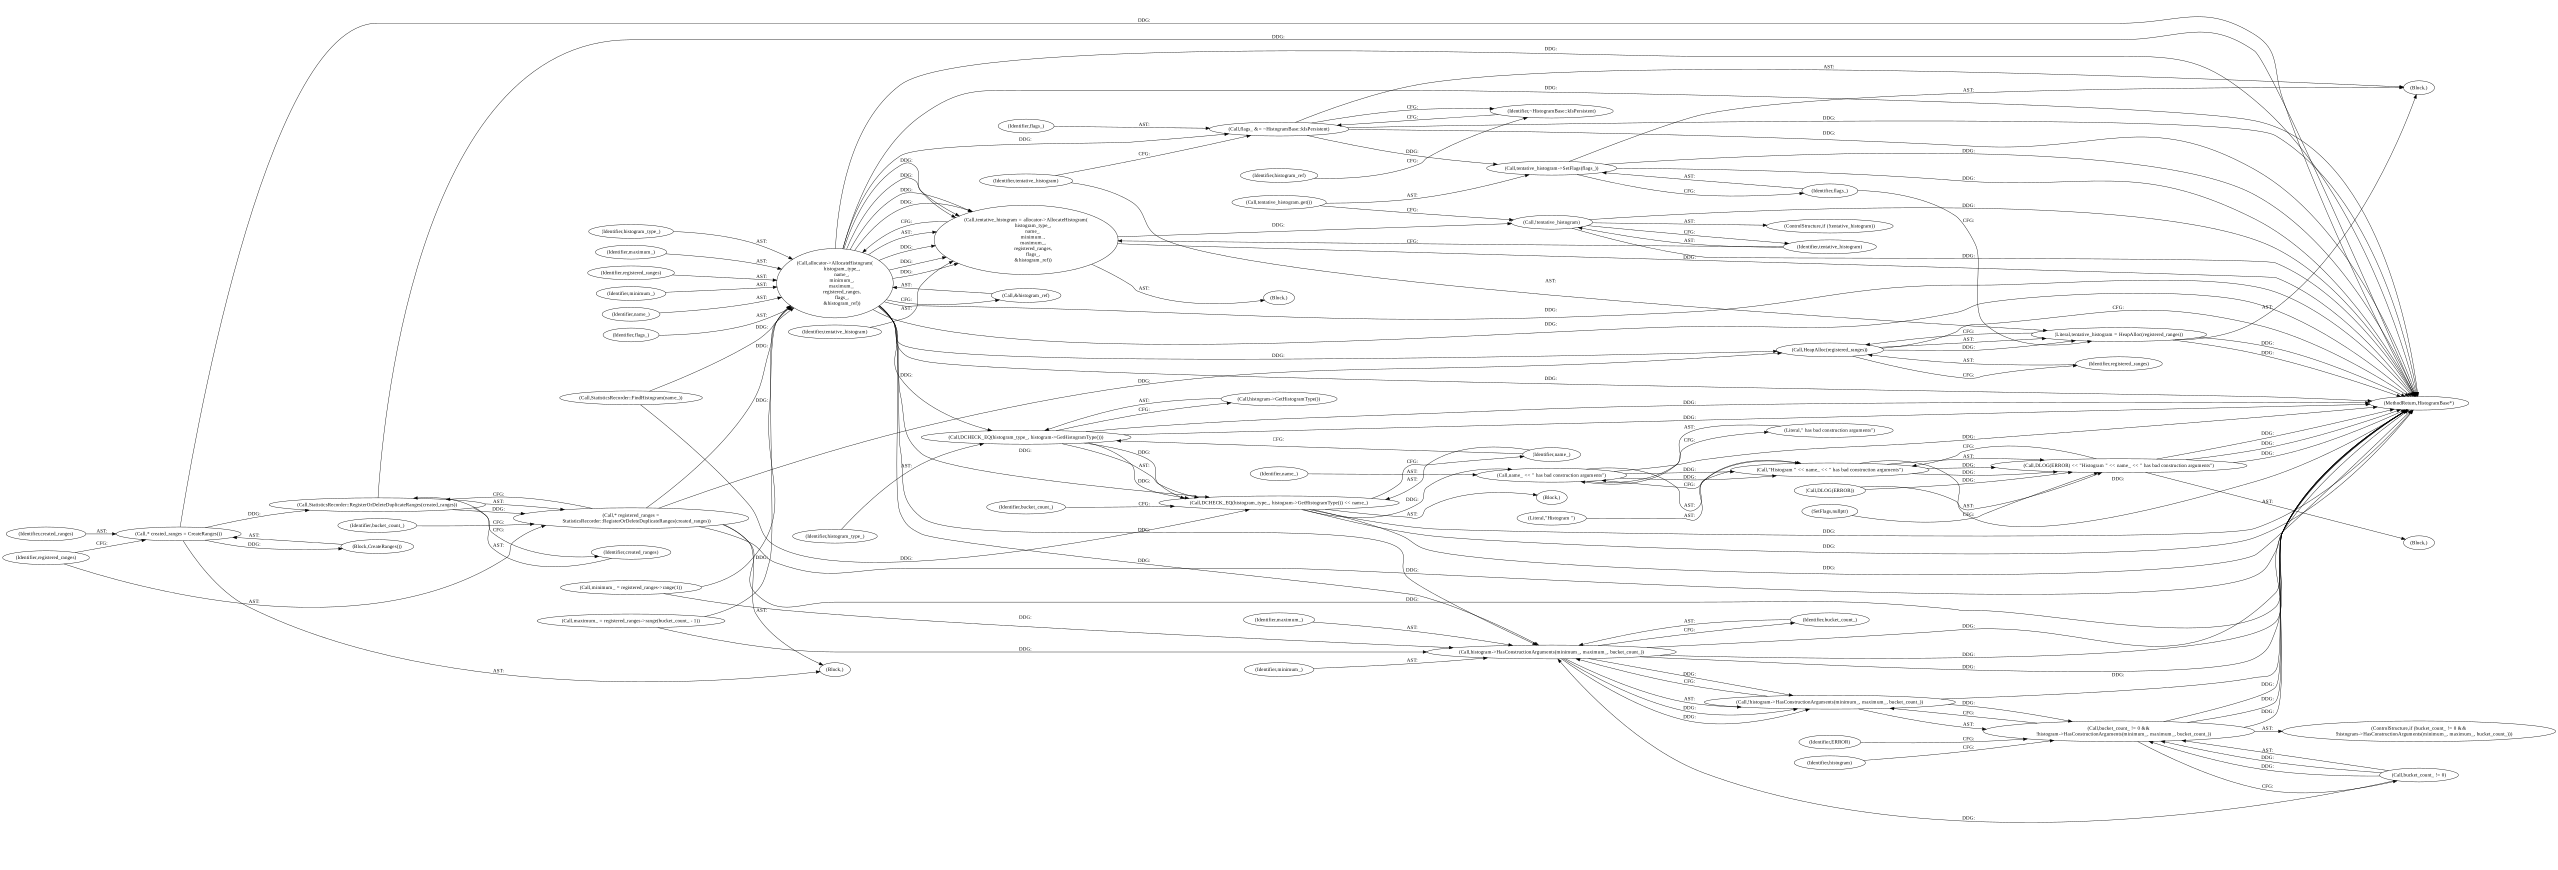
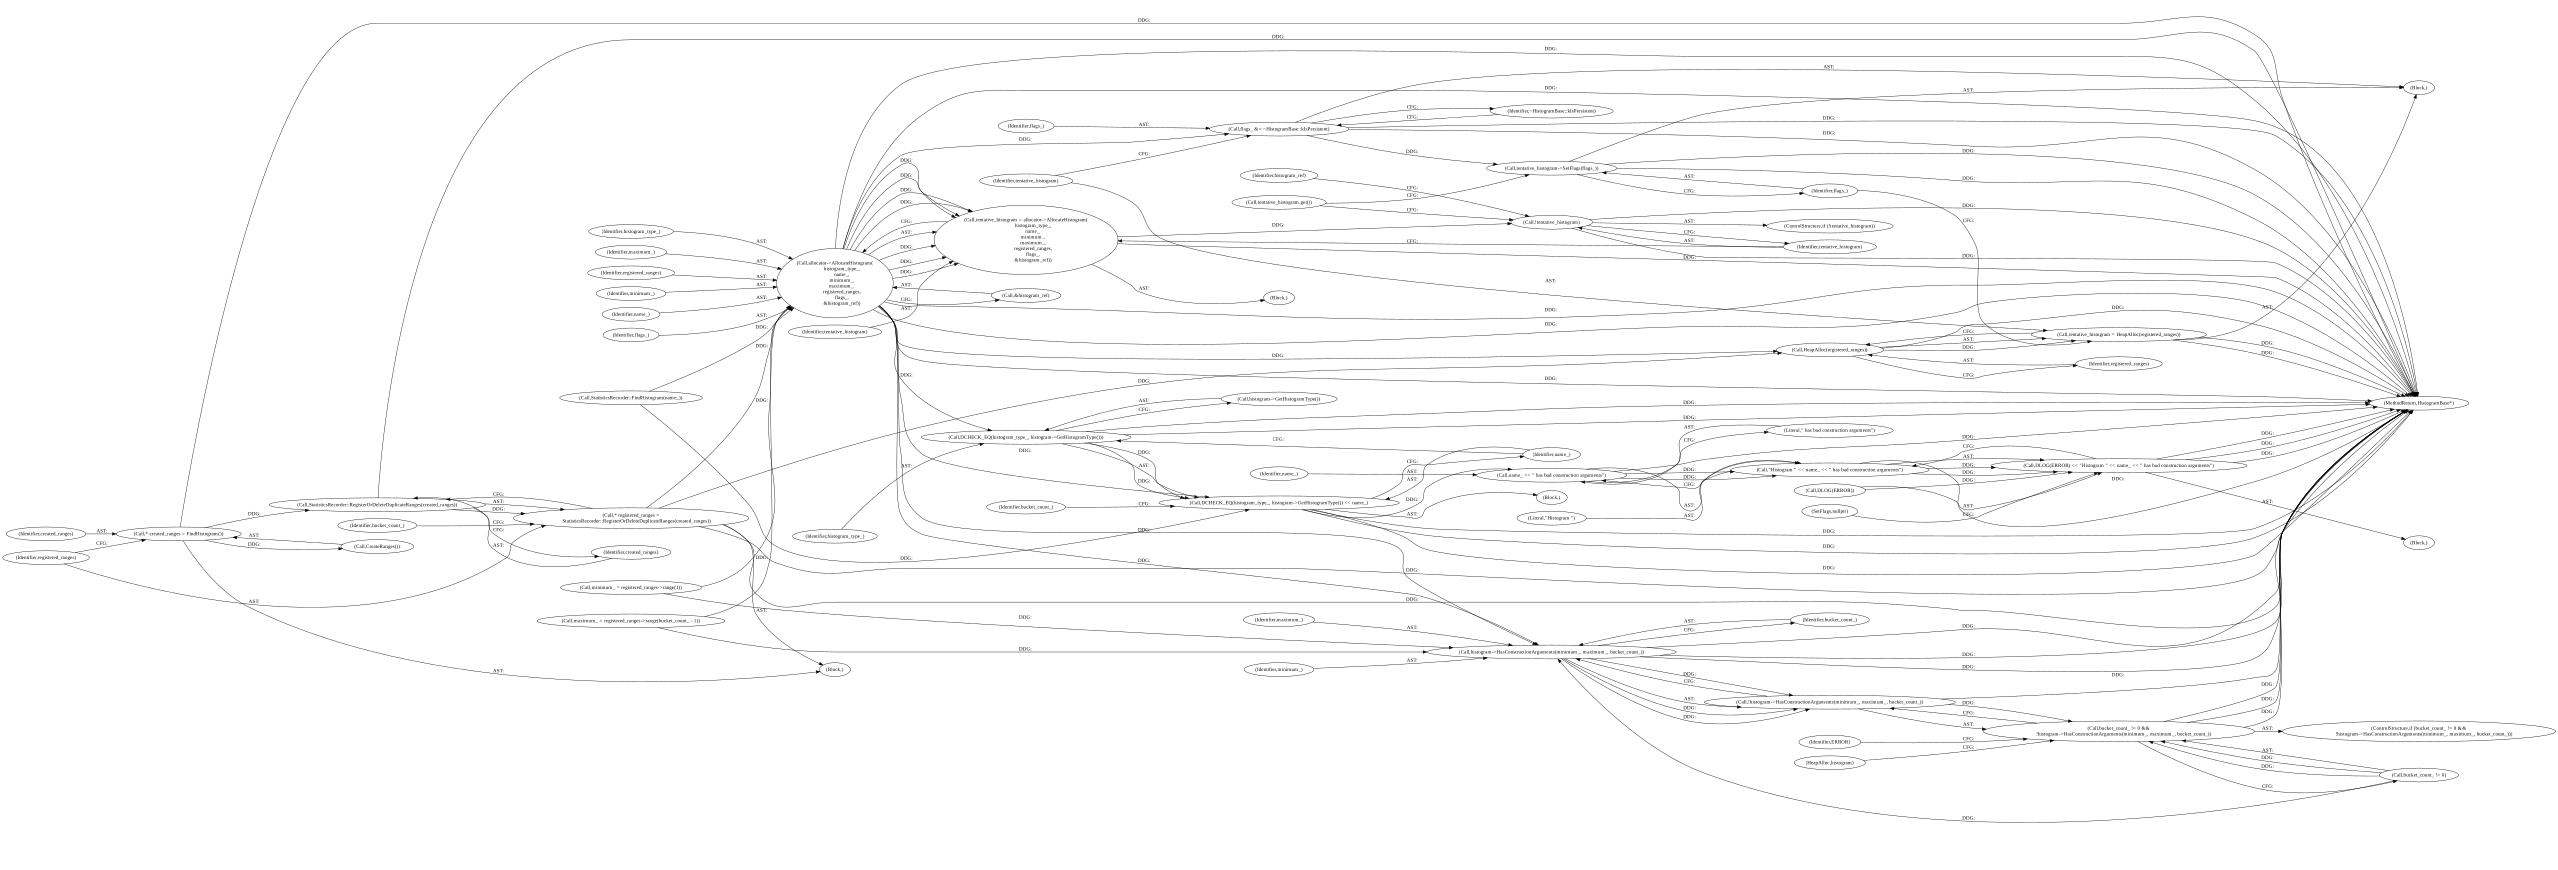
edge "(Identifier,histogram_ref)" -> "(Identifier,~HistogramBase::kIsPersistent)": now "(Identifier,histogram_ref)" -> "(Call,!tentative_histogram)"
edge "(Call,tentative_histogram.get())" -> "(Call,tentative_histogram->SetFlags(flags_))": label "AST: " -> "CFG: "
edge "(Call,HeapAlloc(registered_ranges))" -> "(MethodReturn,HistogramBase*)": label "CFG: " -> "DDG: "
node "(Literal,tentative_histogram = HeapAlloc(registered_ranges))": label "(Literal,tentative_histogram = HeapAlloc(registered_ranges))" -> "(Call,tentative_histogram = HeapAlloc(registered_ranges))"
node "(Call,* created_ranges = CreateRanges())": label "(Call,* created_ranges = CreateRanges())" -> "(Call,* created_ranges = FindHistogram())"
node "(Block,CreateRanges())": label "(Block,CreateRanges())" -> "(Call,CreateRanges())"
node "(Identifier,histogram)": label "(Identifier,histogram)" -> "(HeapAlloc,histogram)"
